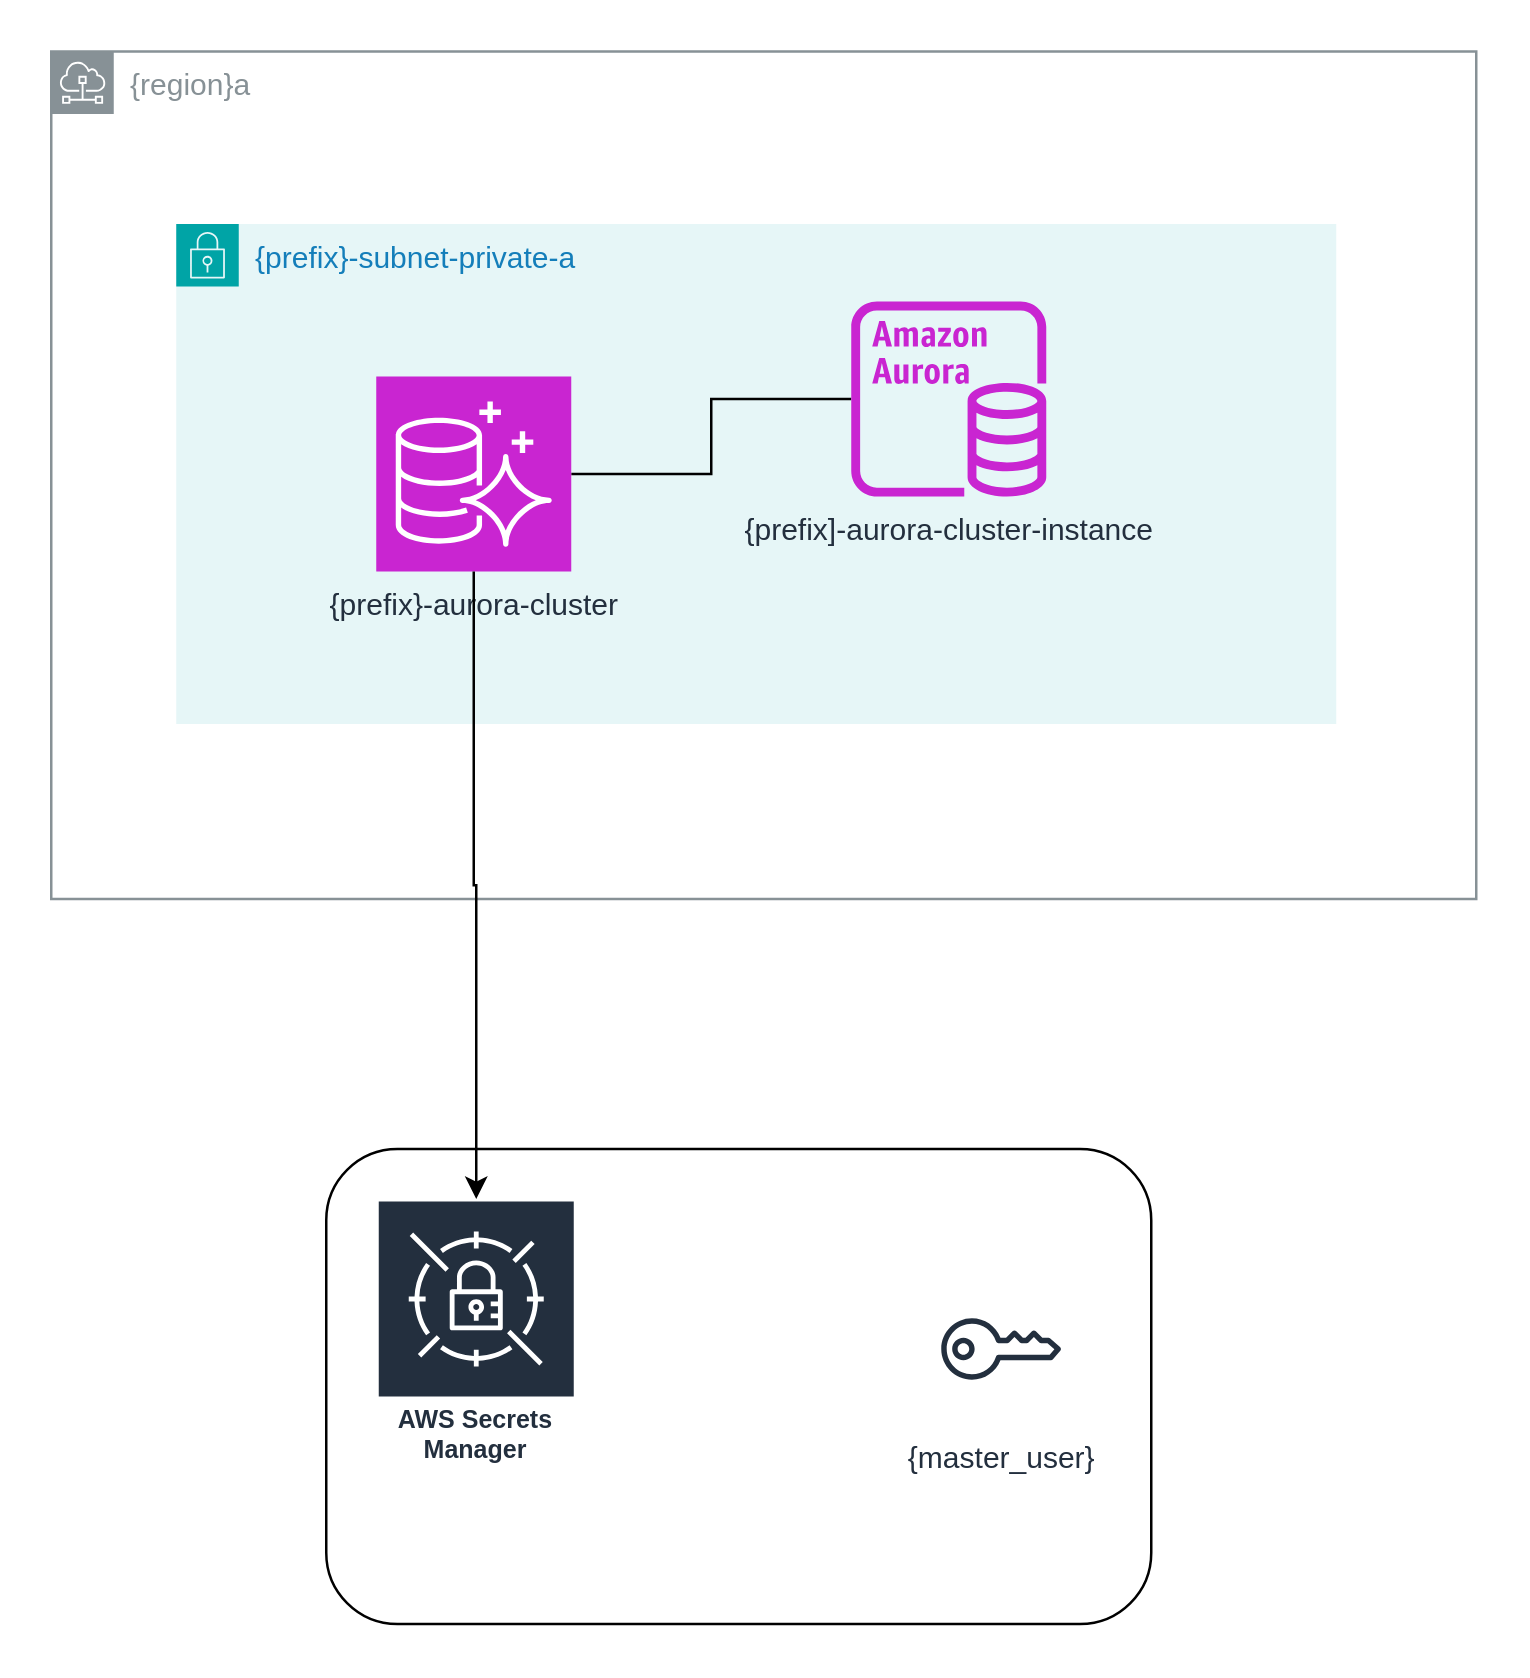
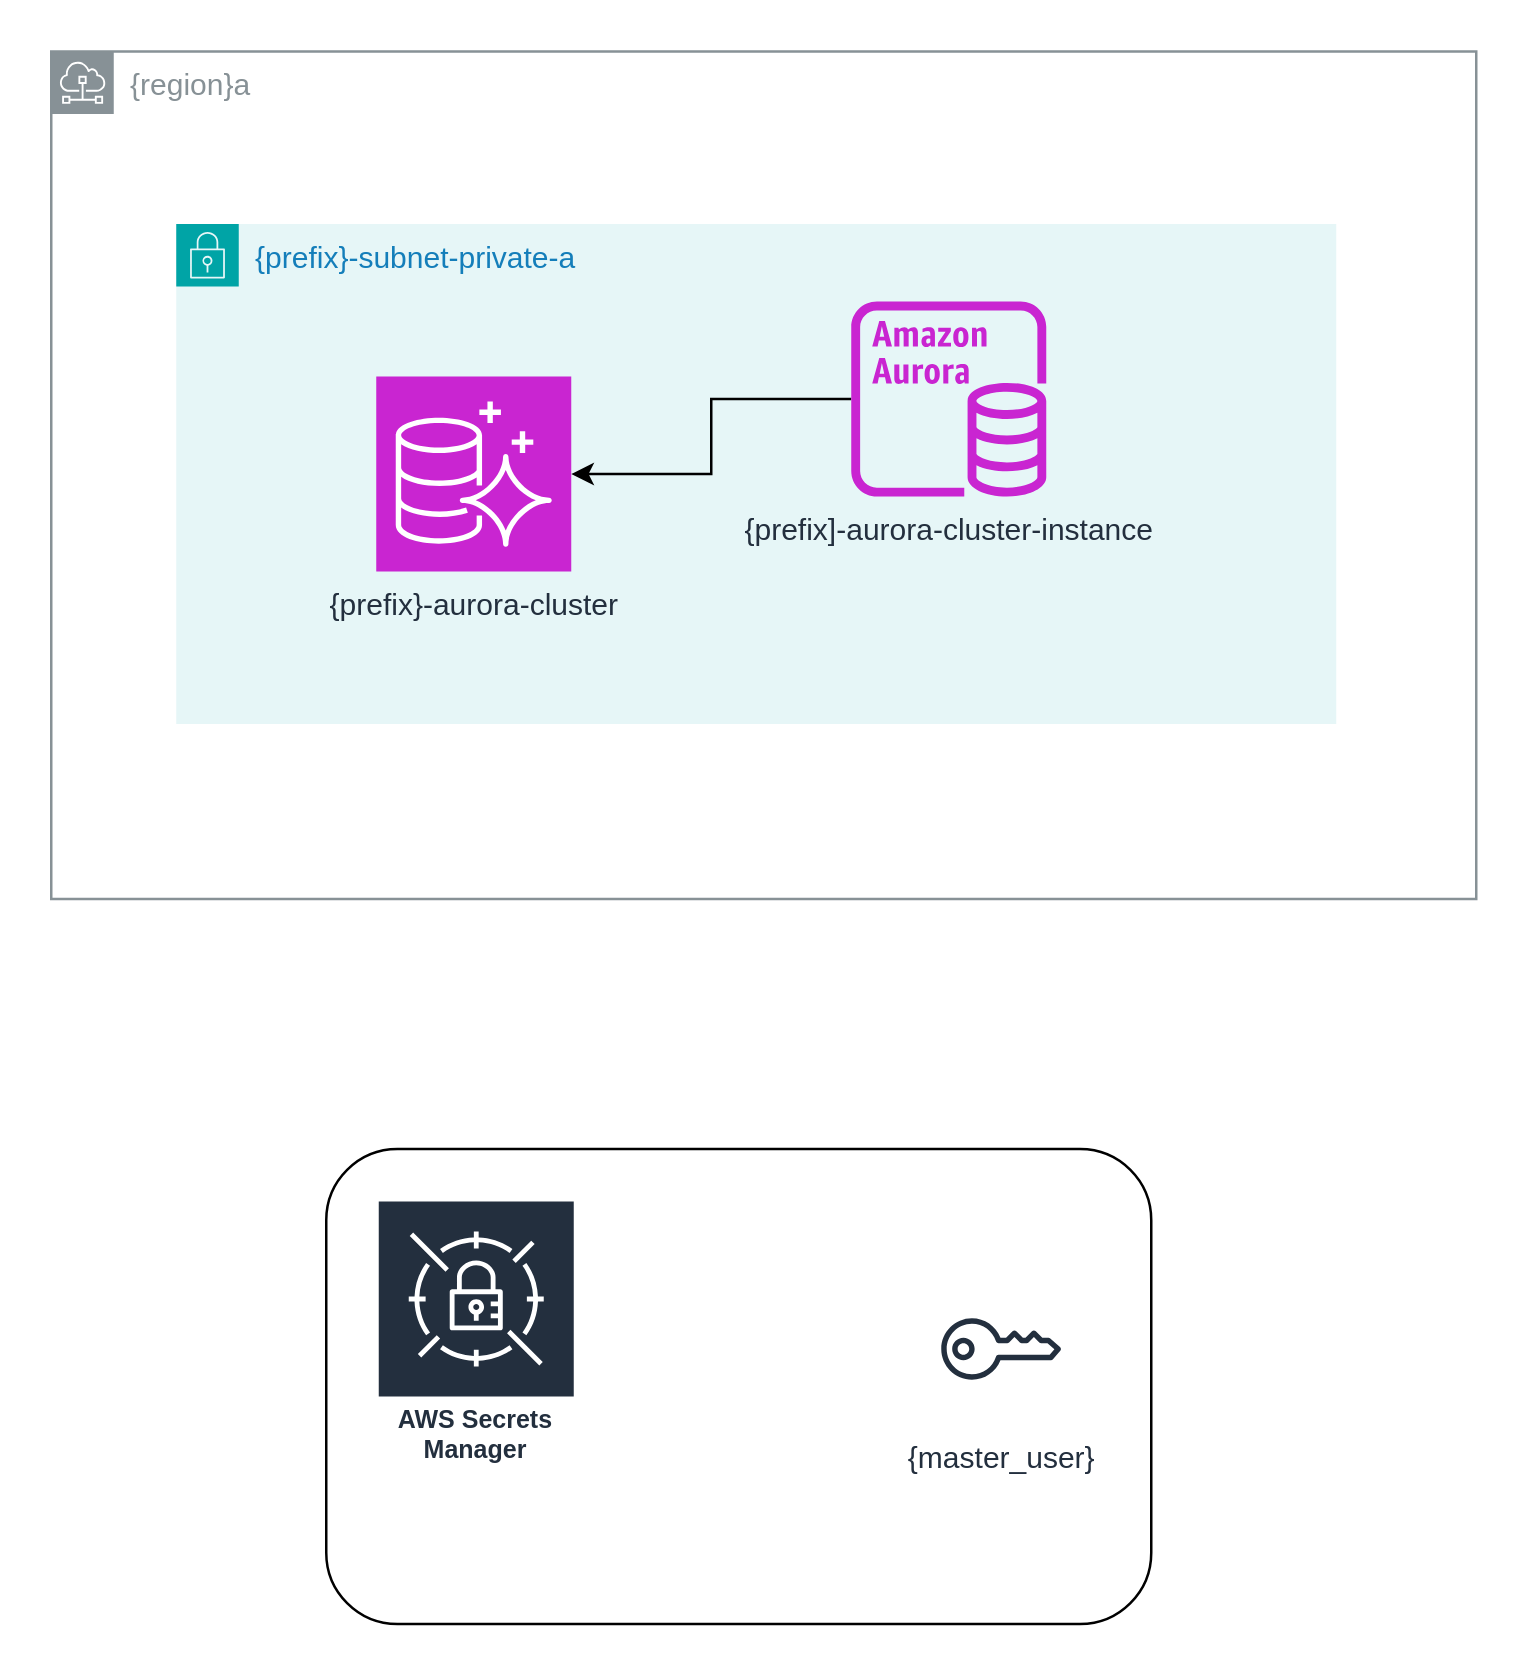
edge "{prefix]-aurora-cluster-instance" -- "{prefix}-aurora-cluster": arrowhead none -> classic
edge "{prefix}-aurora-cluster" -> "AWS Secrets Manager": removed
